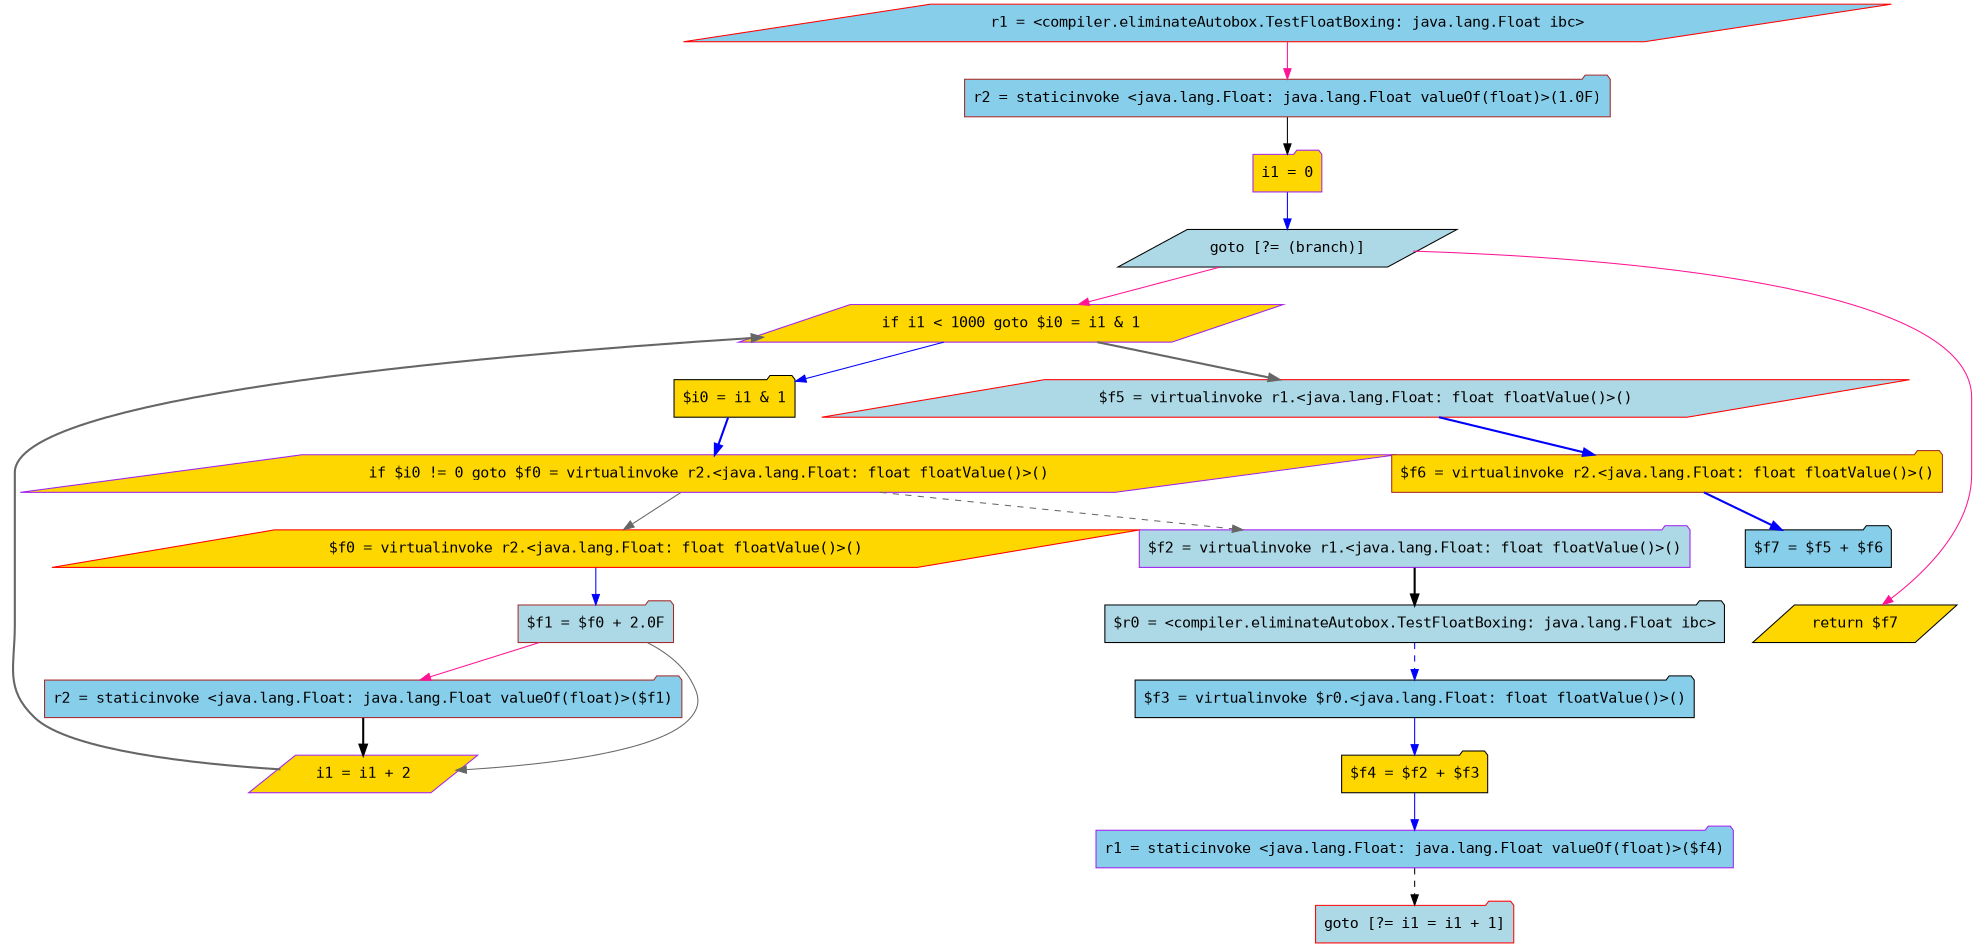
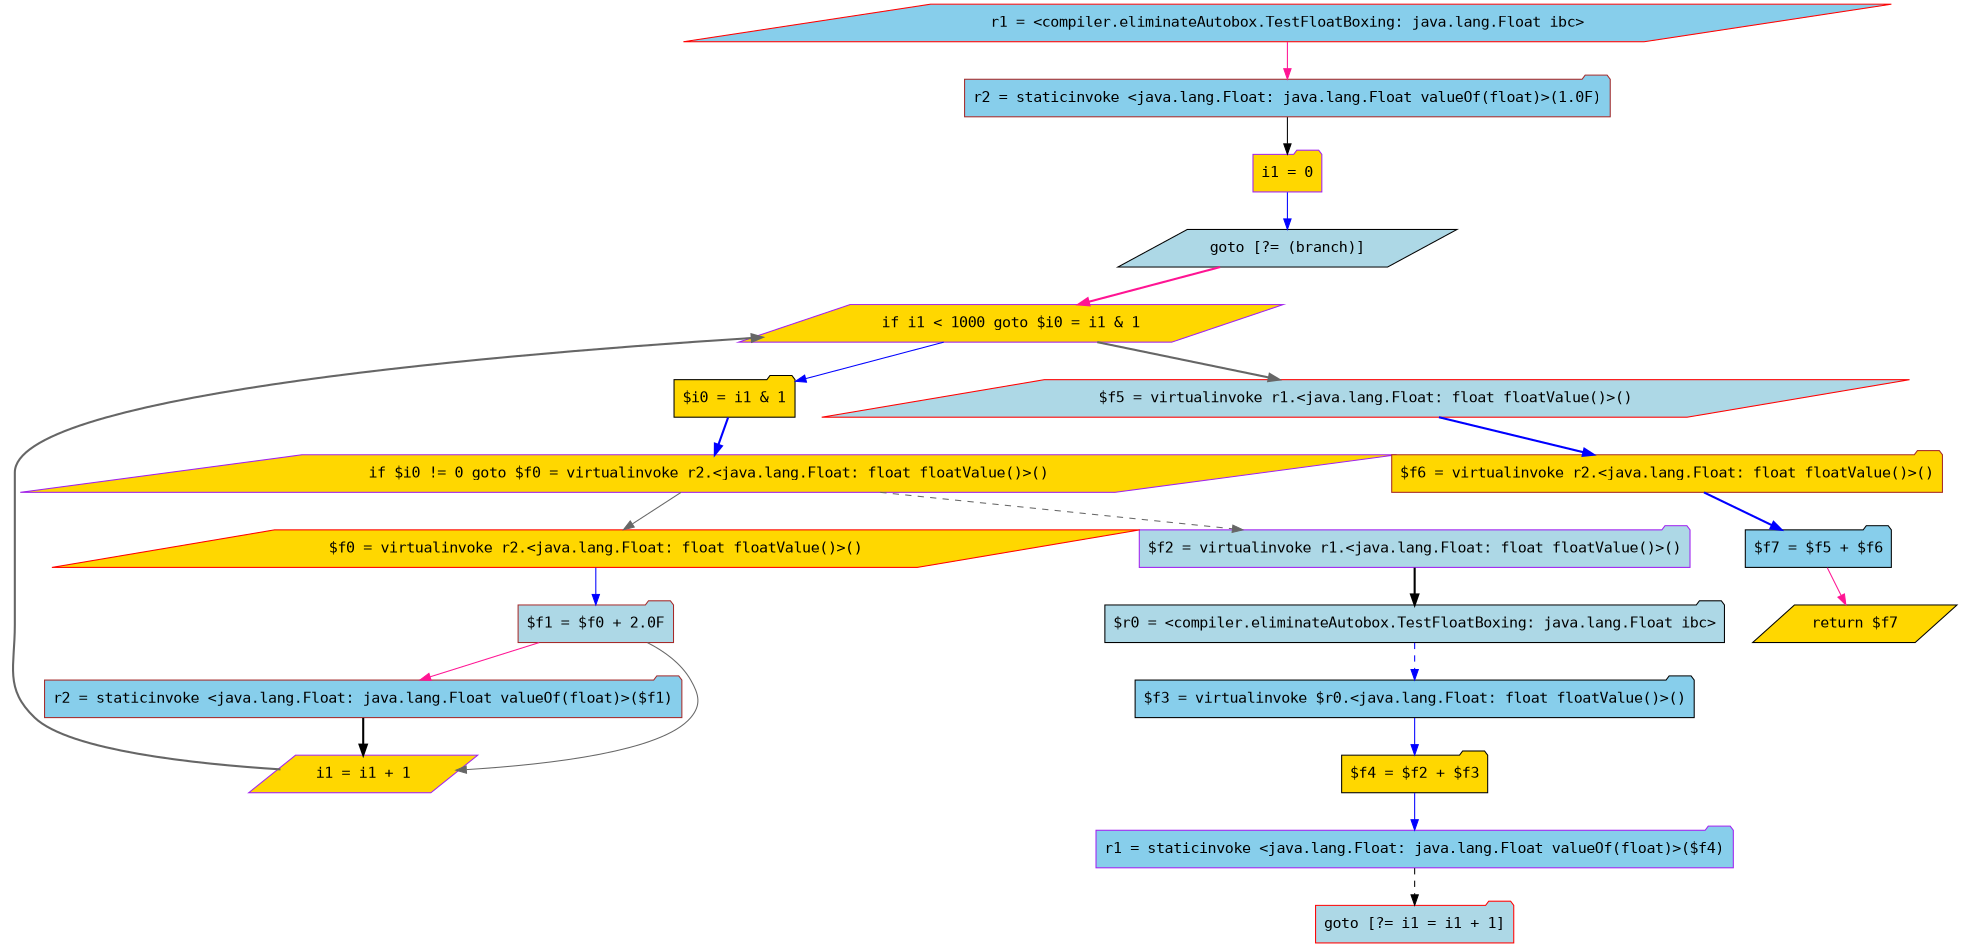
edge "goto [?= (branch)]" -> "if i1 < 1000 goto $i0 = i1 & 1": style solid -> bold
edge "goto [?= (branch)]" -> "return $f7": now "$f7 = $f5 + $f6" -> "return $f7"
node "i1 = i1 + 2": label "i1 = i1 + 2" -> "i1 = i1 + 1"
